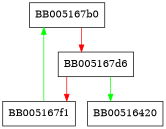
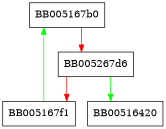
node "BB005167d6": label "BB005167d6" -> "BB005267d6"
